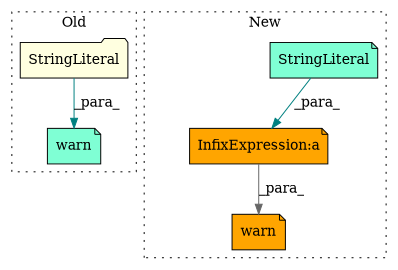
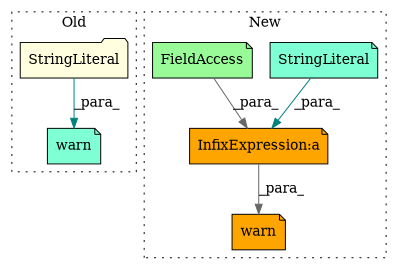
node "FieldAccess": added
